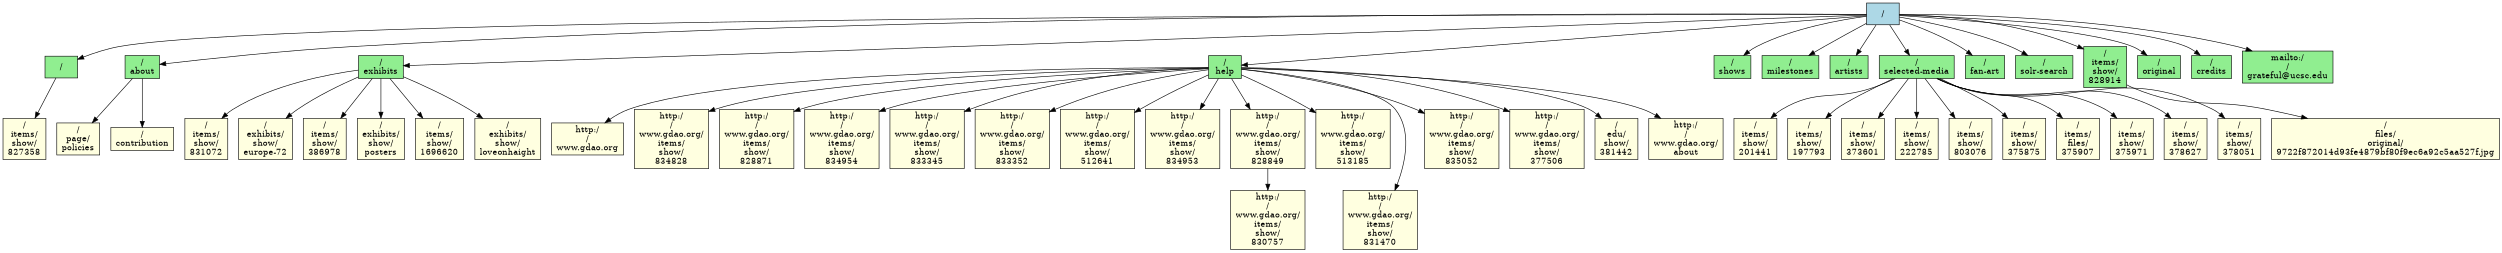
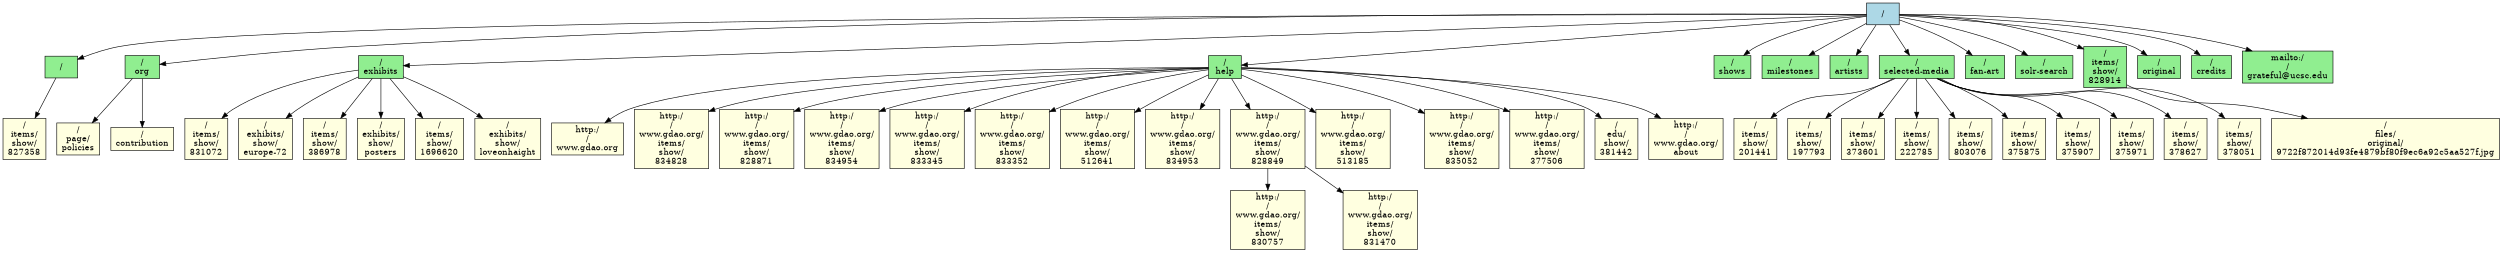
node "/ about": label "/ about" -> "/ org"
edge "/ help" -> "http:/ / www.gdao.org/ items/ show/ 831470": now "http:/ / www.gdao.org/ items/ show/ 828849" -> "http:/ / www.gdao.org/ items/ show/ 831470"
node "/ items/ files/ 375907": label "/ items/ files/ 375907" -> "/ items/ show/ 375907"
